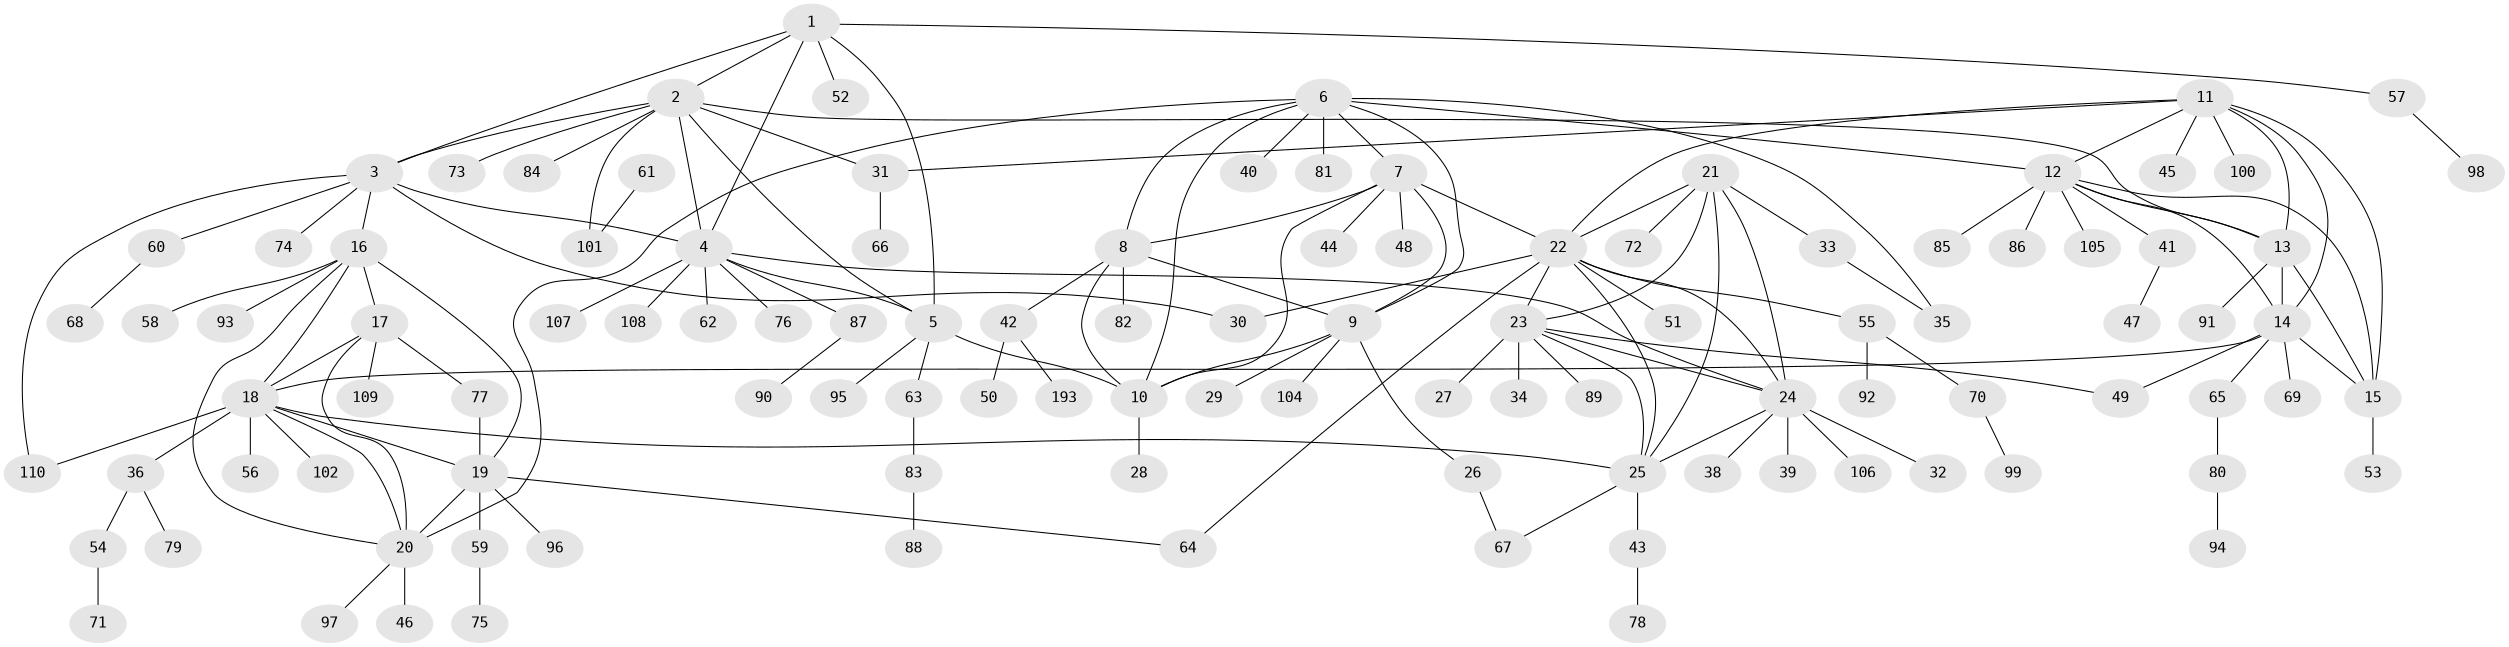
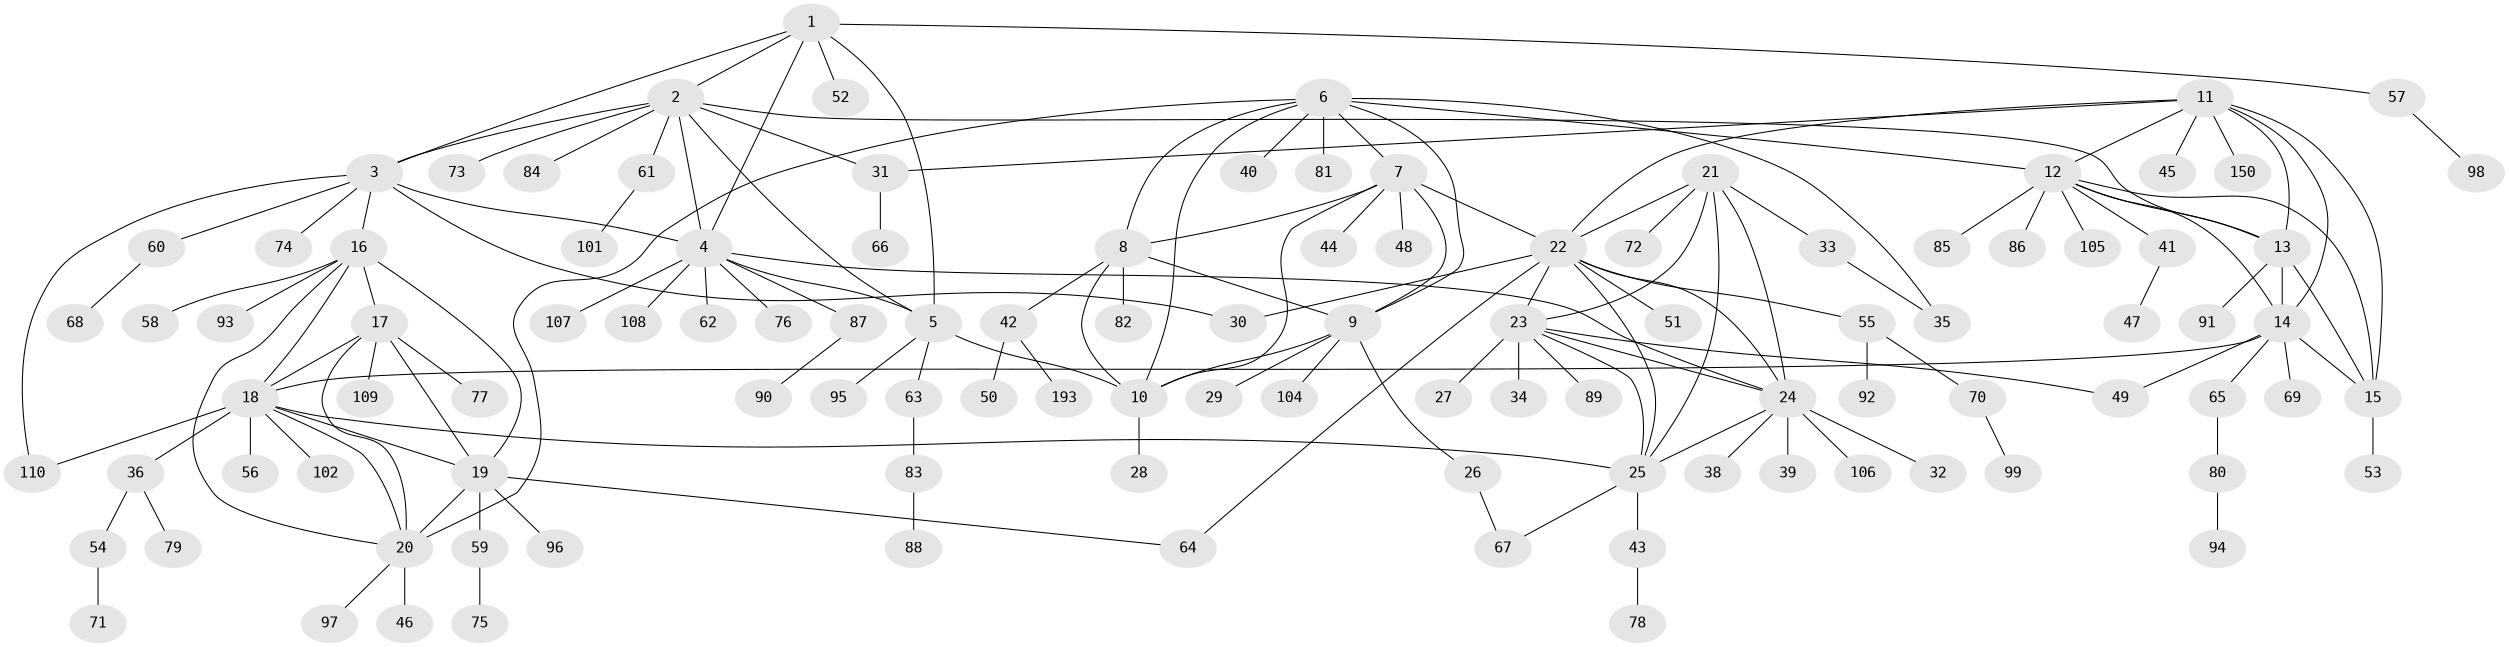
edge "2" -- "101": now "2" -- "61"
node "100": label "100" -> "150"
edge "77" -- "19": now "17" -- "19"
